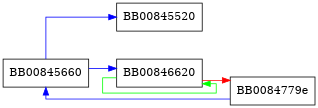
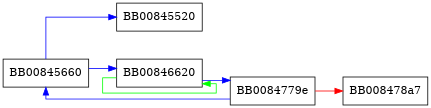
edge "BB00846620" -> "BB0084779e": color red -> blue
node "BB008478a7": added
